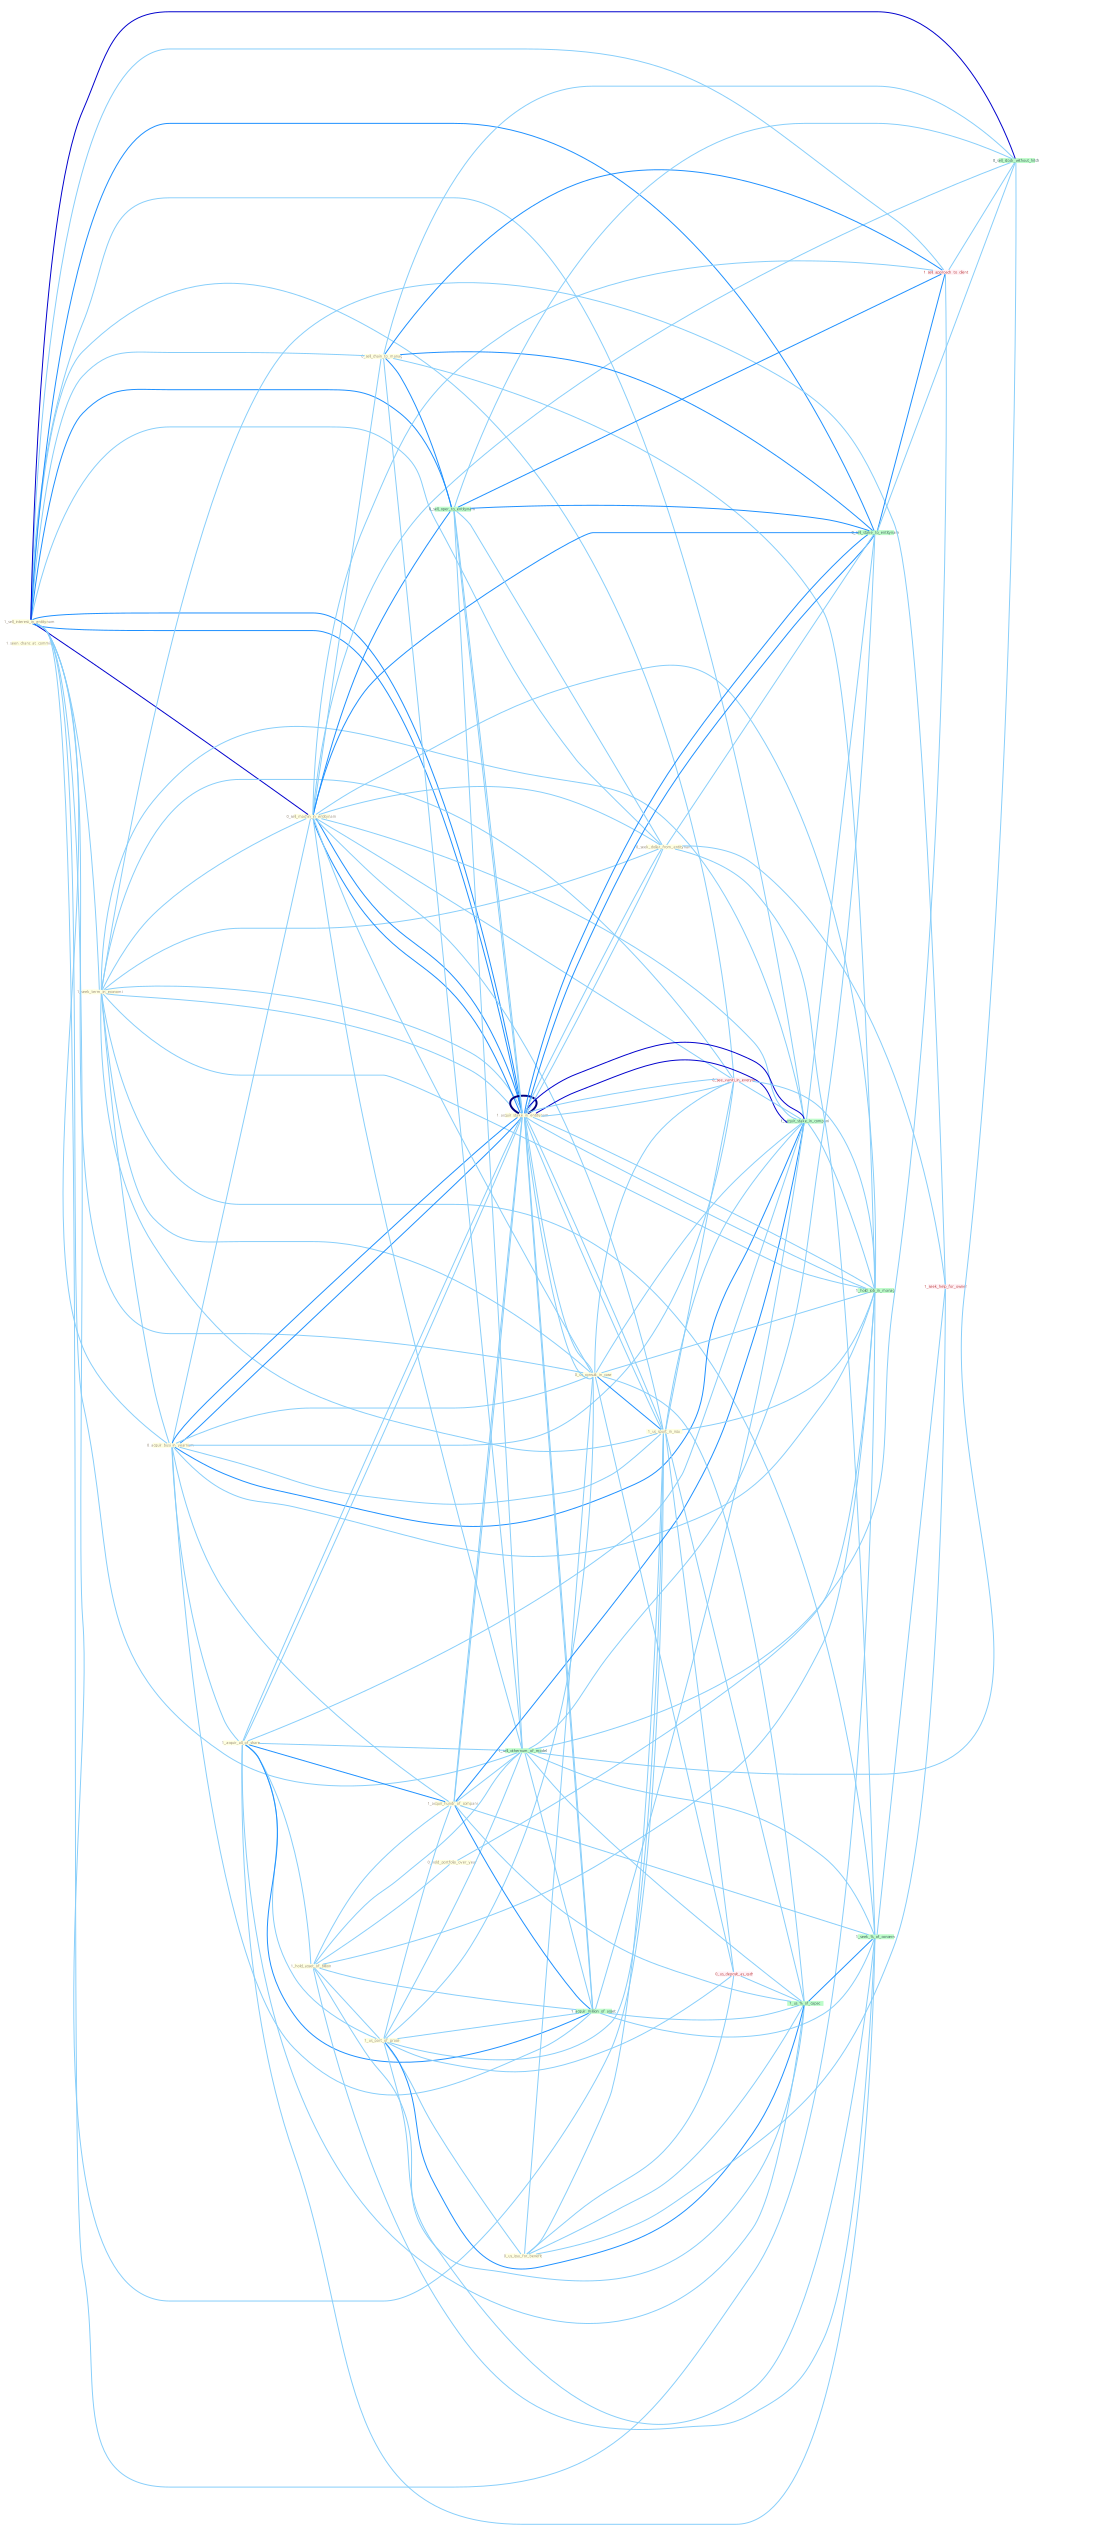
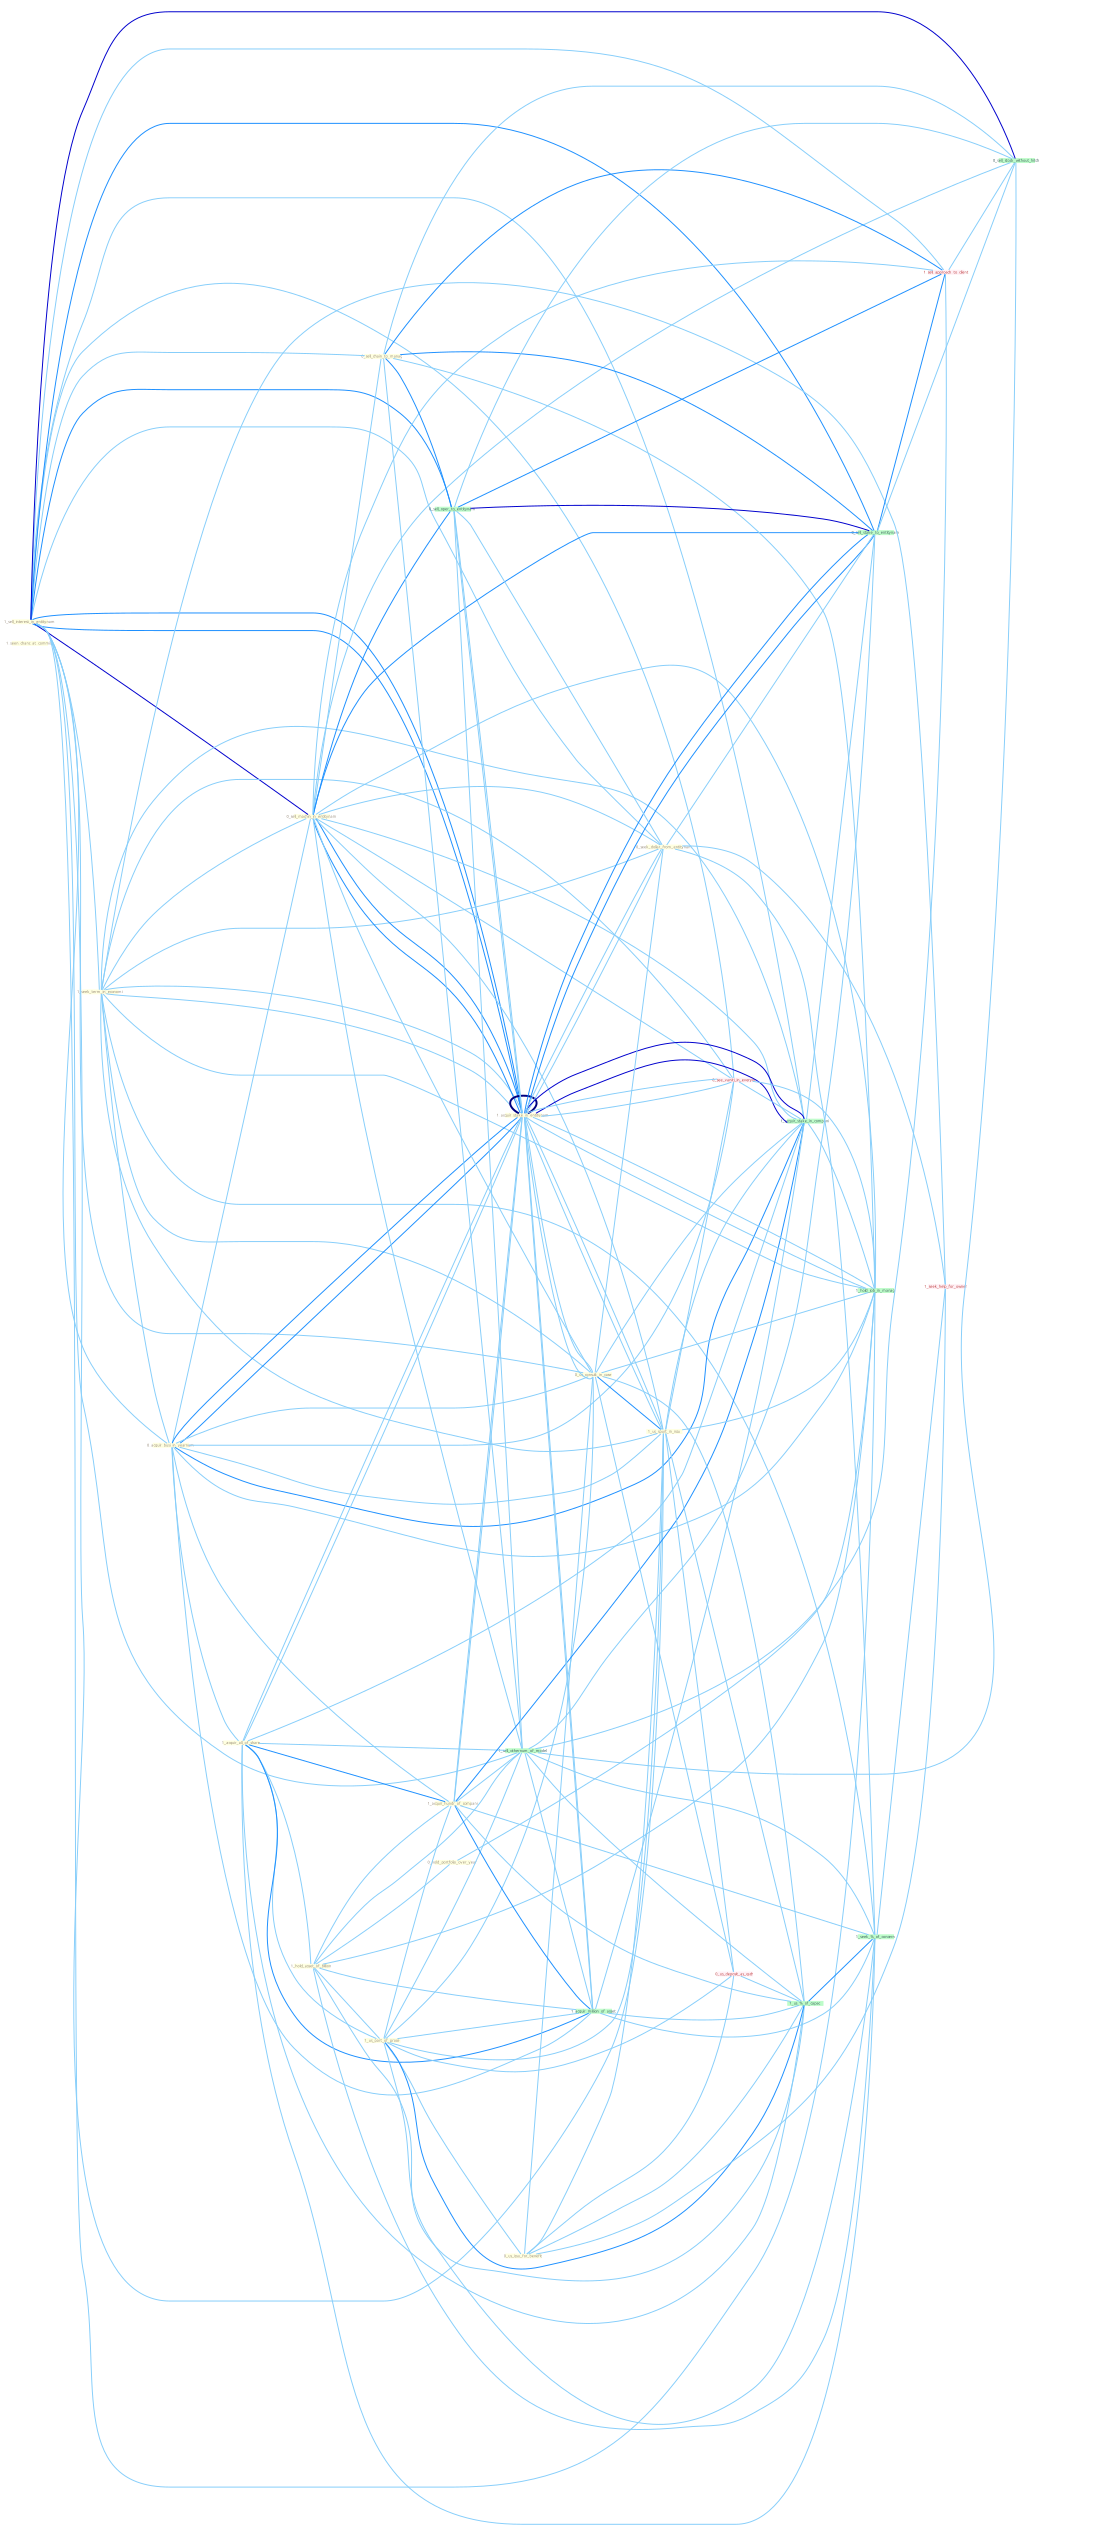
edge "0_sell_oper_to_entitynam" -- "0_sell_stake_to_entitynam": color #1e90ff -> #0000cd
edge "0_see_vaniti_in_everyon" -- "0_us_consult_in_case": now "0_seek_dollar_from_entitynam" -- "0_us_consult_in_case"
